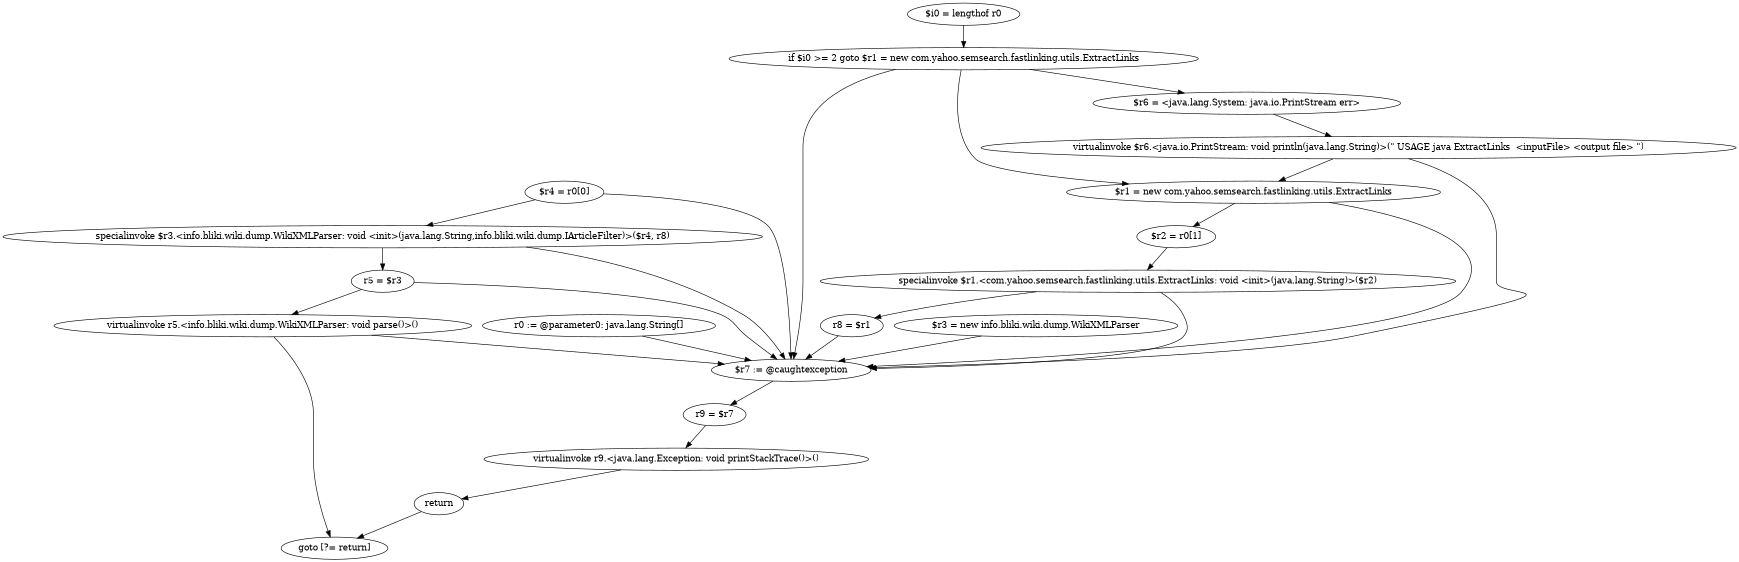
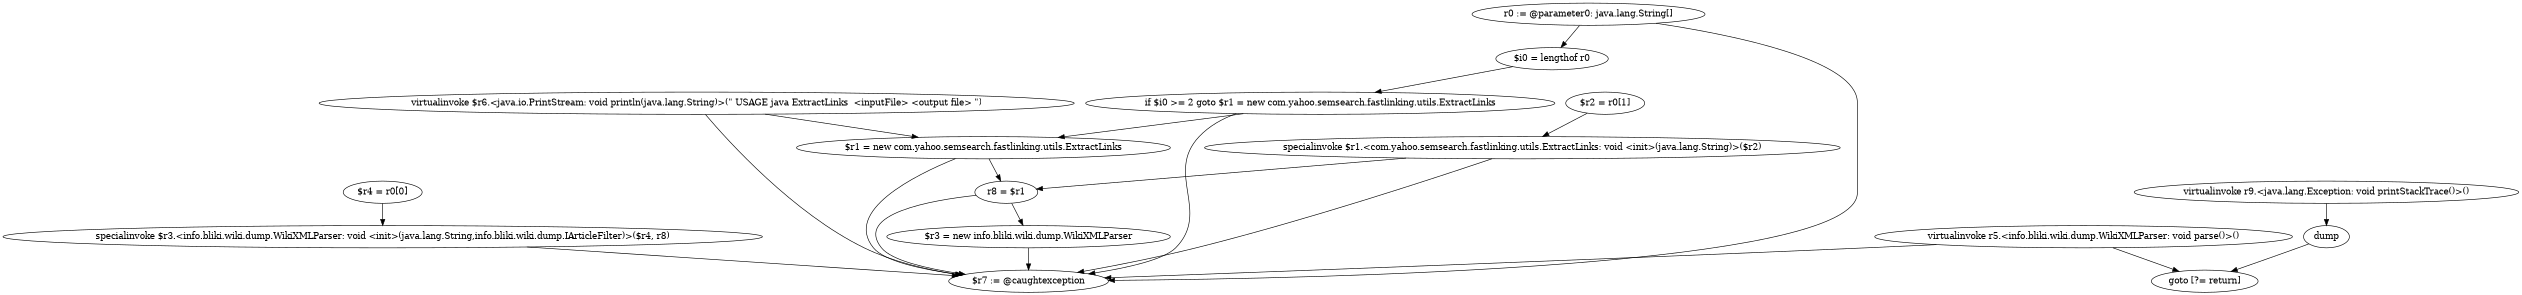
edge "r0 := @parameter0: java.lang.String[]" -> "$i0 = lengthof r0": added
node "$r6 = <java.lang.System: java.io.PrintStream err>": removed
edge "r8 = $r1" -> "$r3 = new info.bliki.wiki.dump.WikiXMLParser": added
edge "$r1 = new com.yahoo.semsearch.fastlinking.utils.ExtractLinks" -> "$r2 = r0[1]": now "$r1 = new com.yahoo.semsearch.fastlinking.utils.ExtractLinks" -> "r8 = $r1"
edge "$r4 = r0[0]" -> "$r7 := @caughtexception": removed
node "r5 = $r3": removed
node "r9 = $r7": removed
node "return": label "return" -> "dump"
